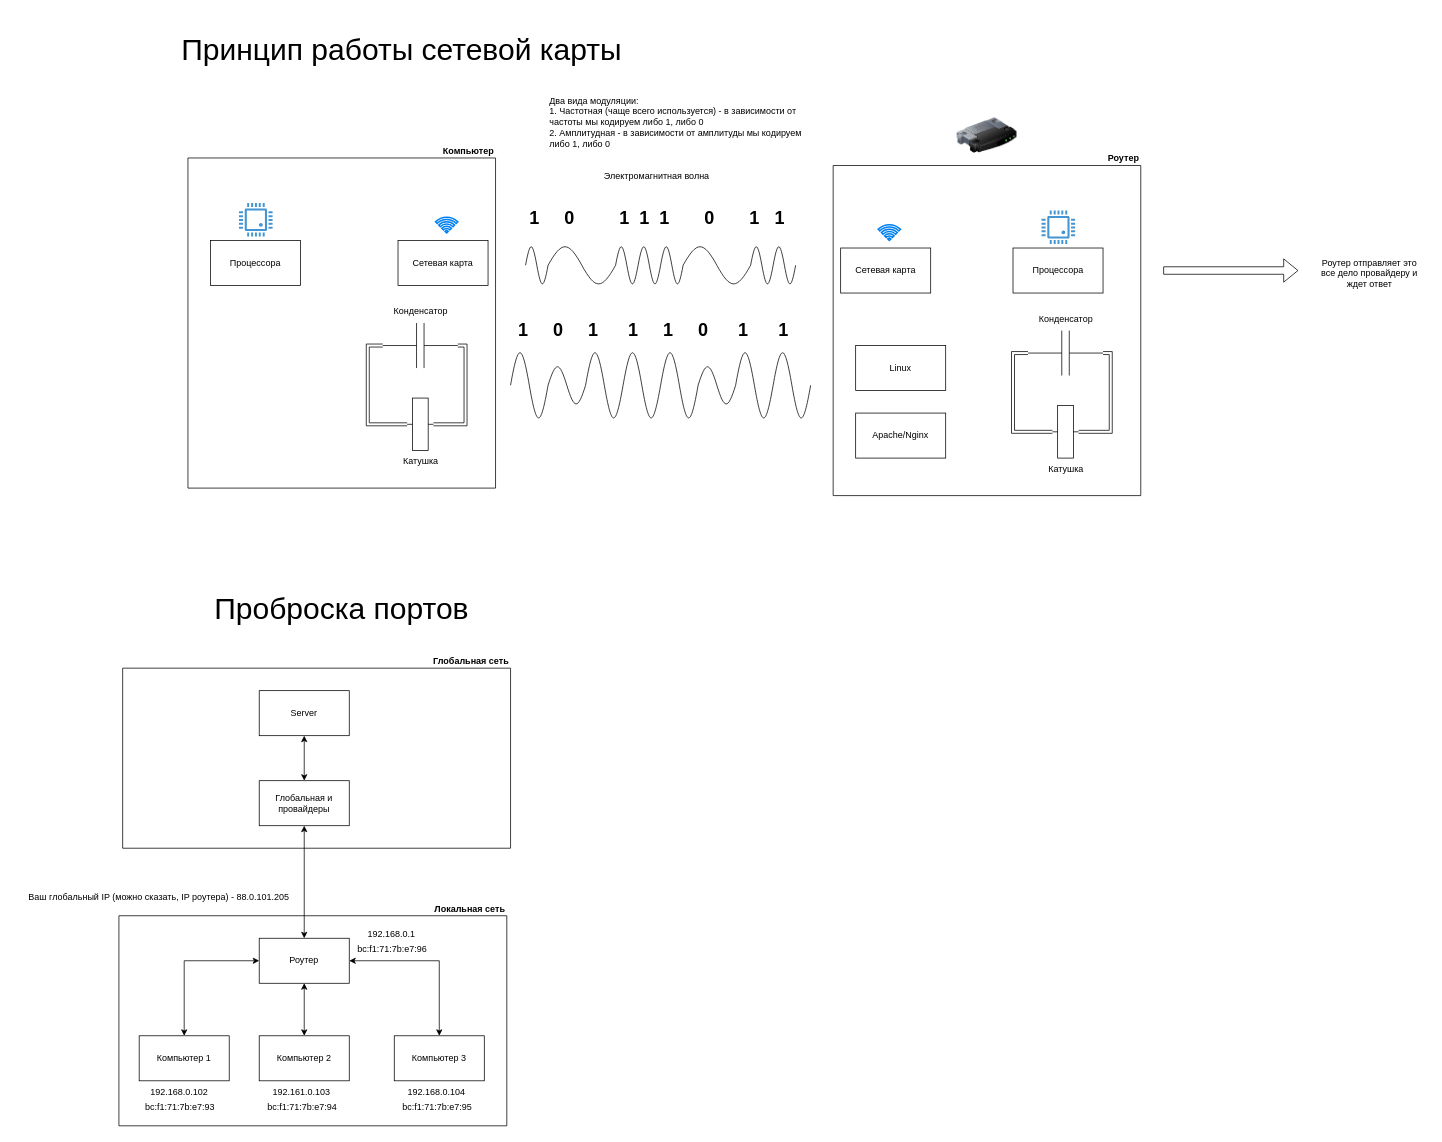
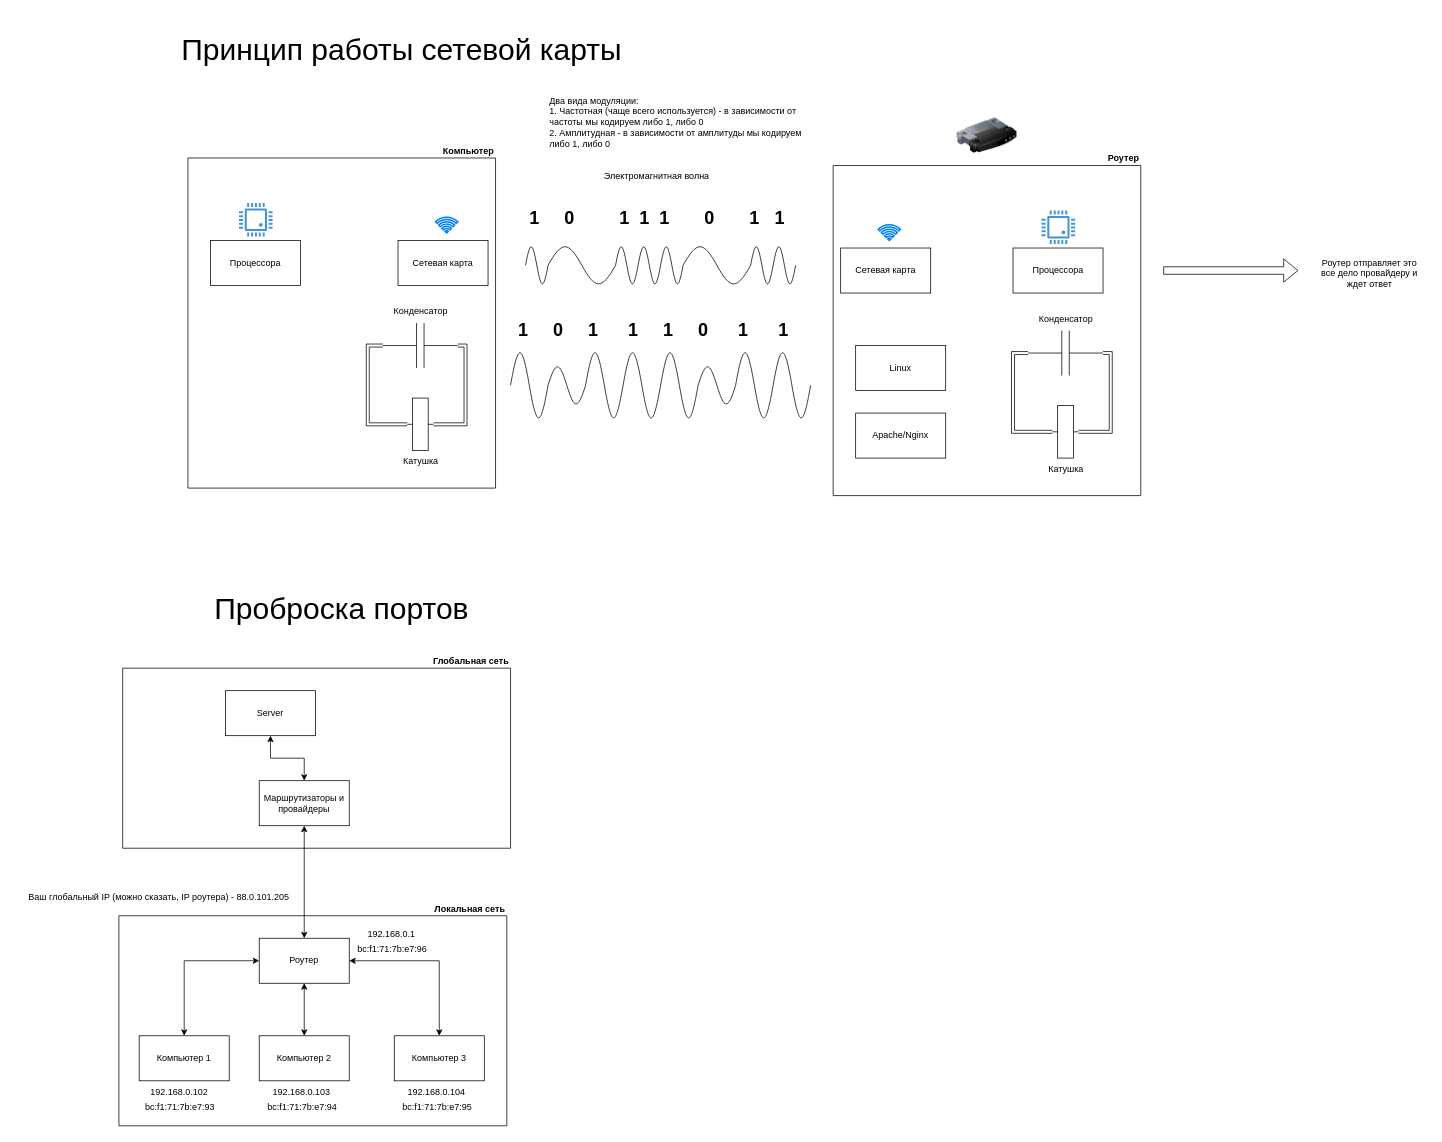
node "Server": moved (304, 713) -> (270, 713)
node "Глобальная и провайдеры": label "Глобальная и провайдеры" -> "Маршрутизаторы и провайдеры"
node "192.161.0.103": label "192.161.0.103" -> "192.168.0.103"
